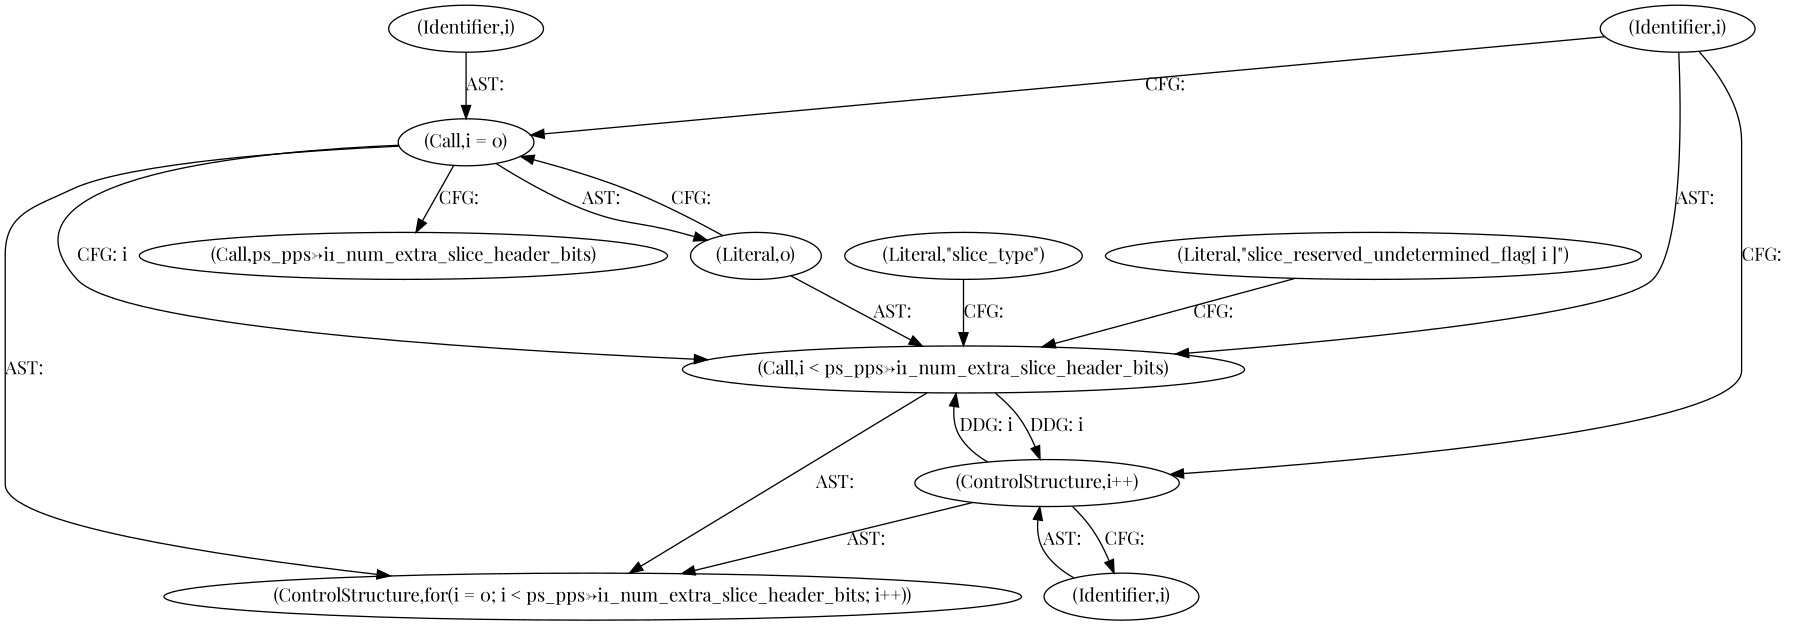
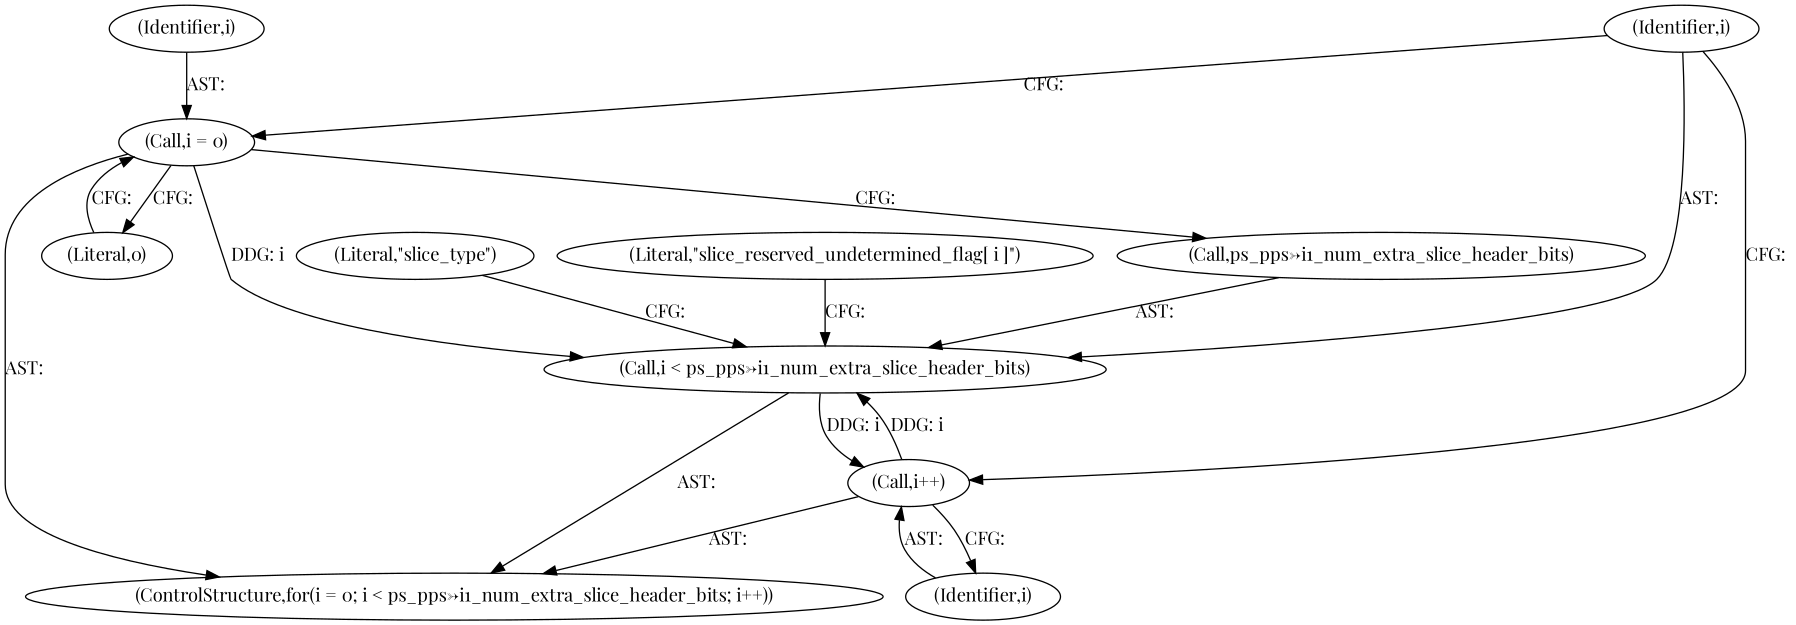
edge "(Call,i = 0)" -> "(Literal,0)": label "AST: " -> "CFG: "
edge "(Call,i = 0)" -> "(Call,i < ps_pps->i1_num_extra_slice_header_bits)": label "CFG: i" -> "DDG: i"
edge "(Literal,0)" -> "(Call,i < ps_pps->i1_num_extra_slice_header_bits)": now "(Call,ps_pps->i1_num_extra_slice_header_bits)" -> "(Call,i < ps_pps->i1_num_extra_slice_header_bits)"
node "(ControlStructure,i++)": label "(ControlStructure,i++)" -> "(Call,i++)"
